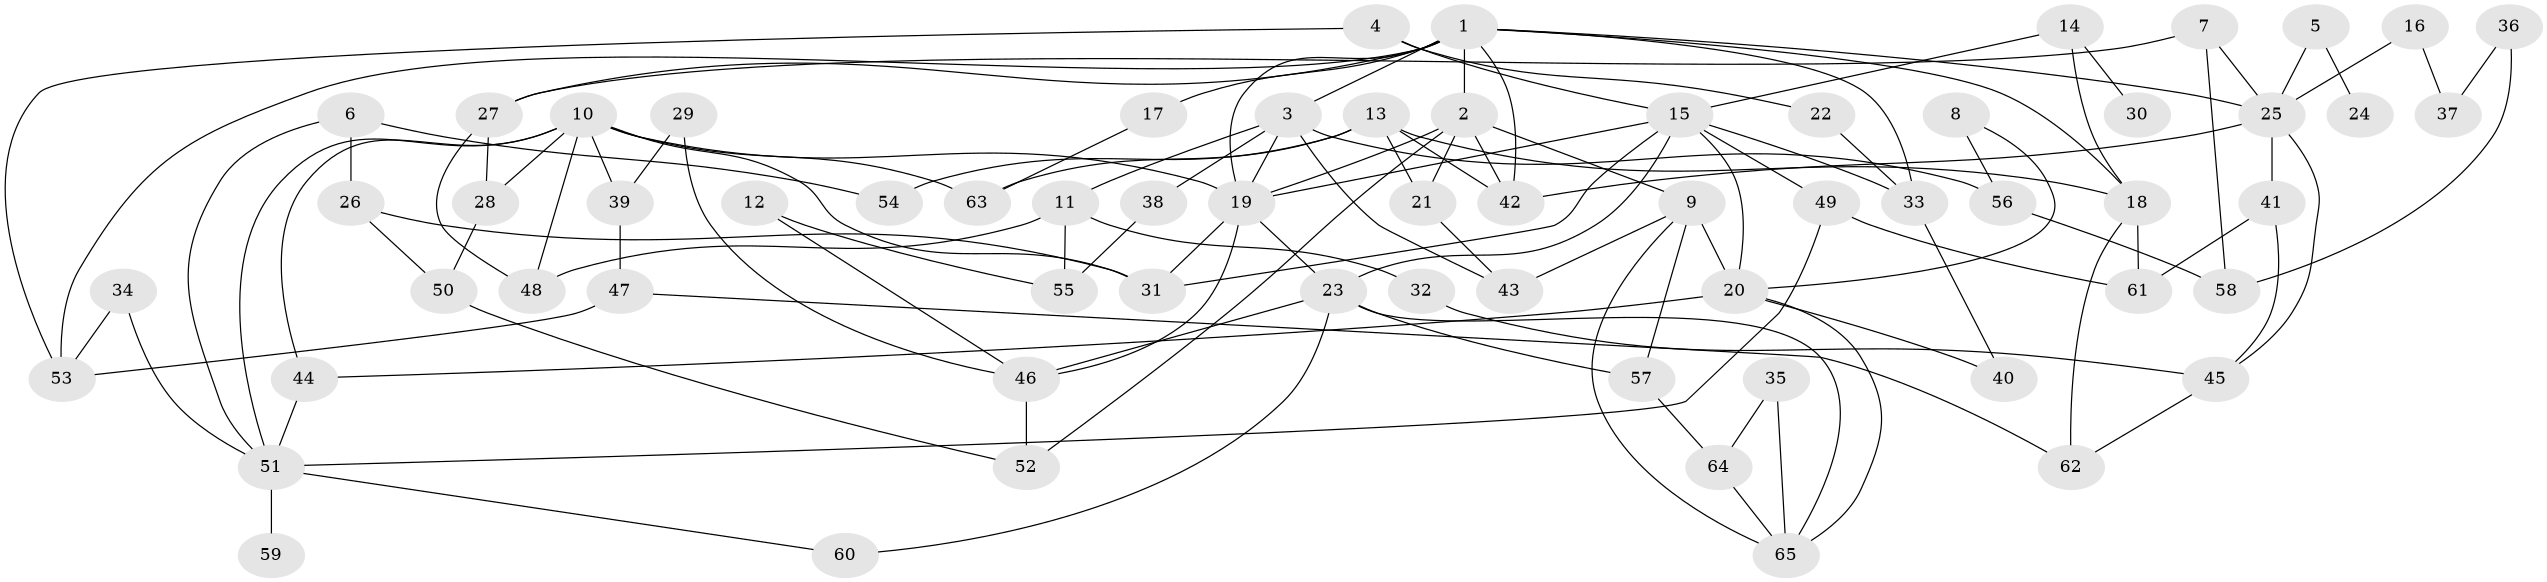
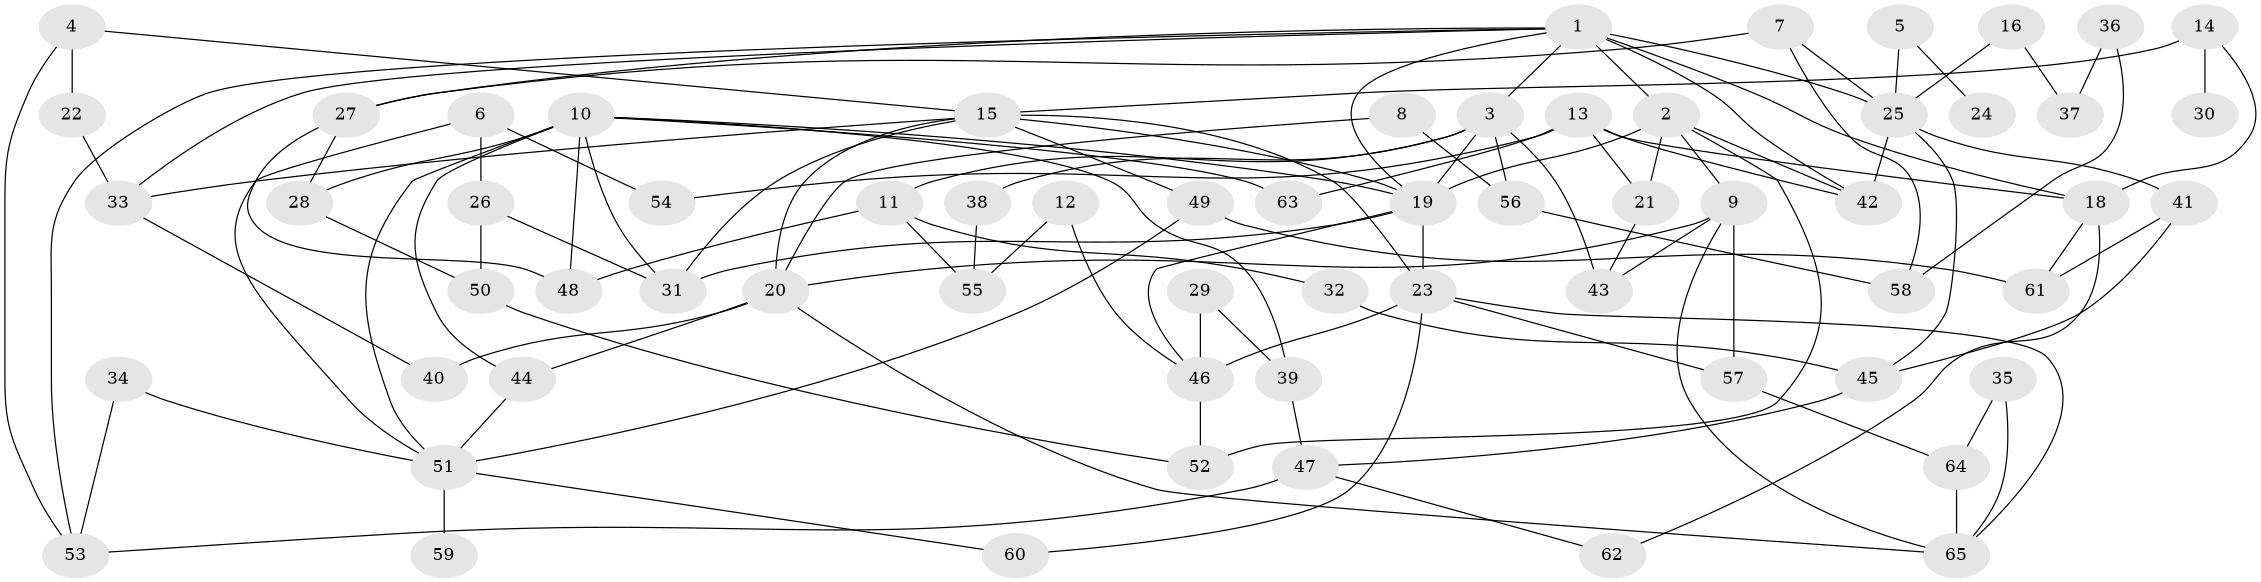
node "17": removed
edge "45" -- "62": now "45" -- "47"
